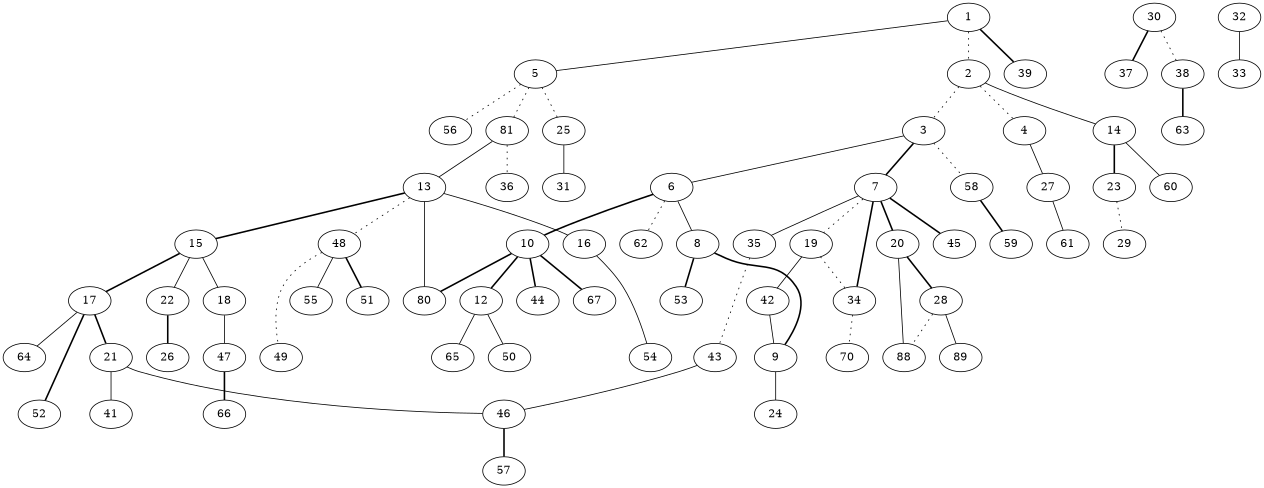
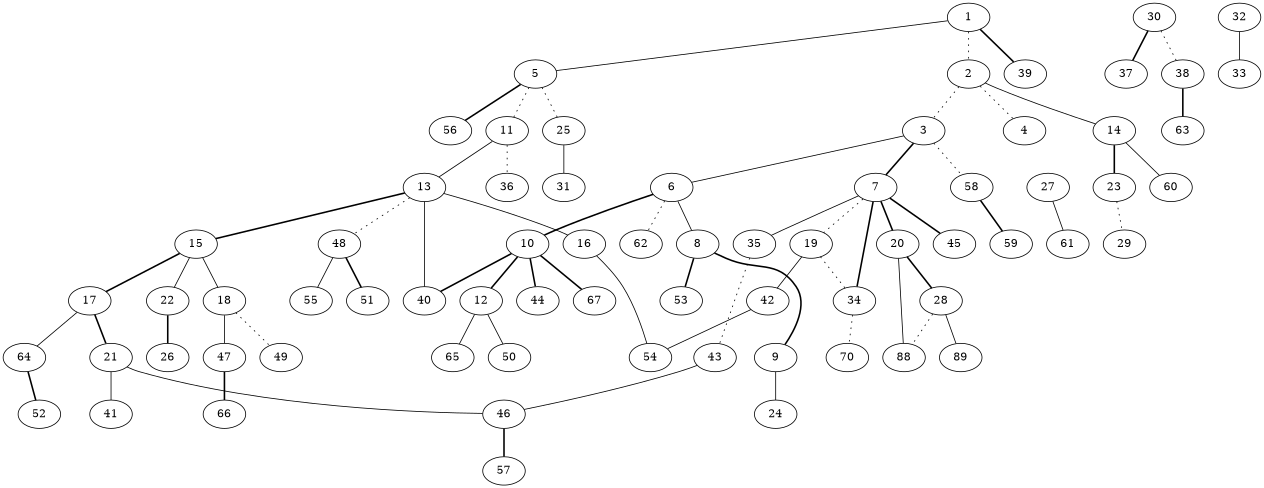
edge "5" -- "56": style dotted -> bold
node "81": label "81" -> "11"
edge "4" -- "27": removed
edge "48" -- "49": now "18" -- "49"
node "80": label "80" -> "40"
edge "42" -- "9": now "42" -- "54"
edge "17" -- "52": now "64" -- "52"
